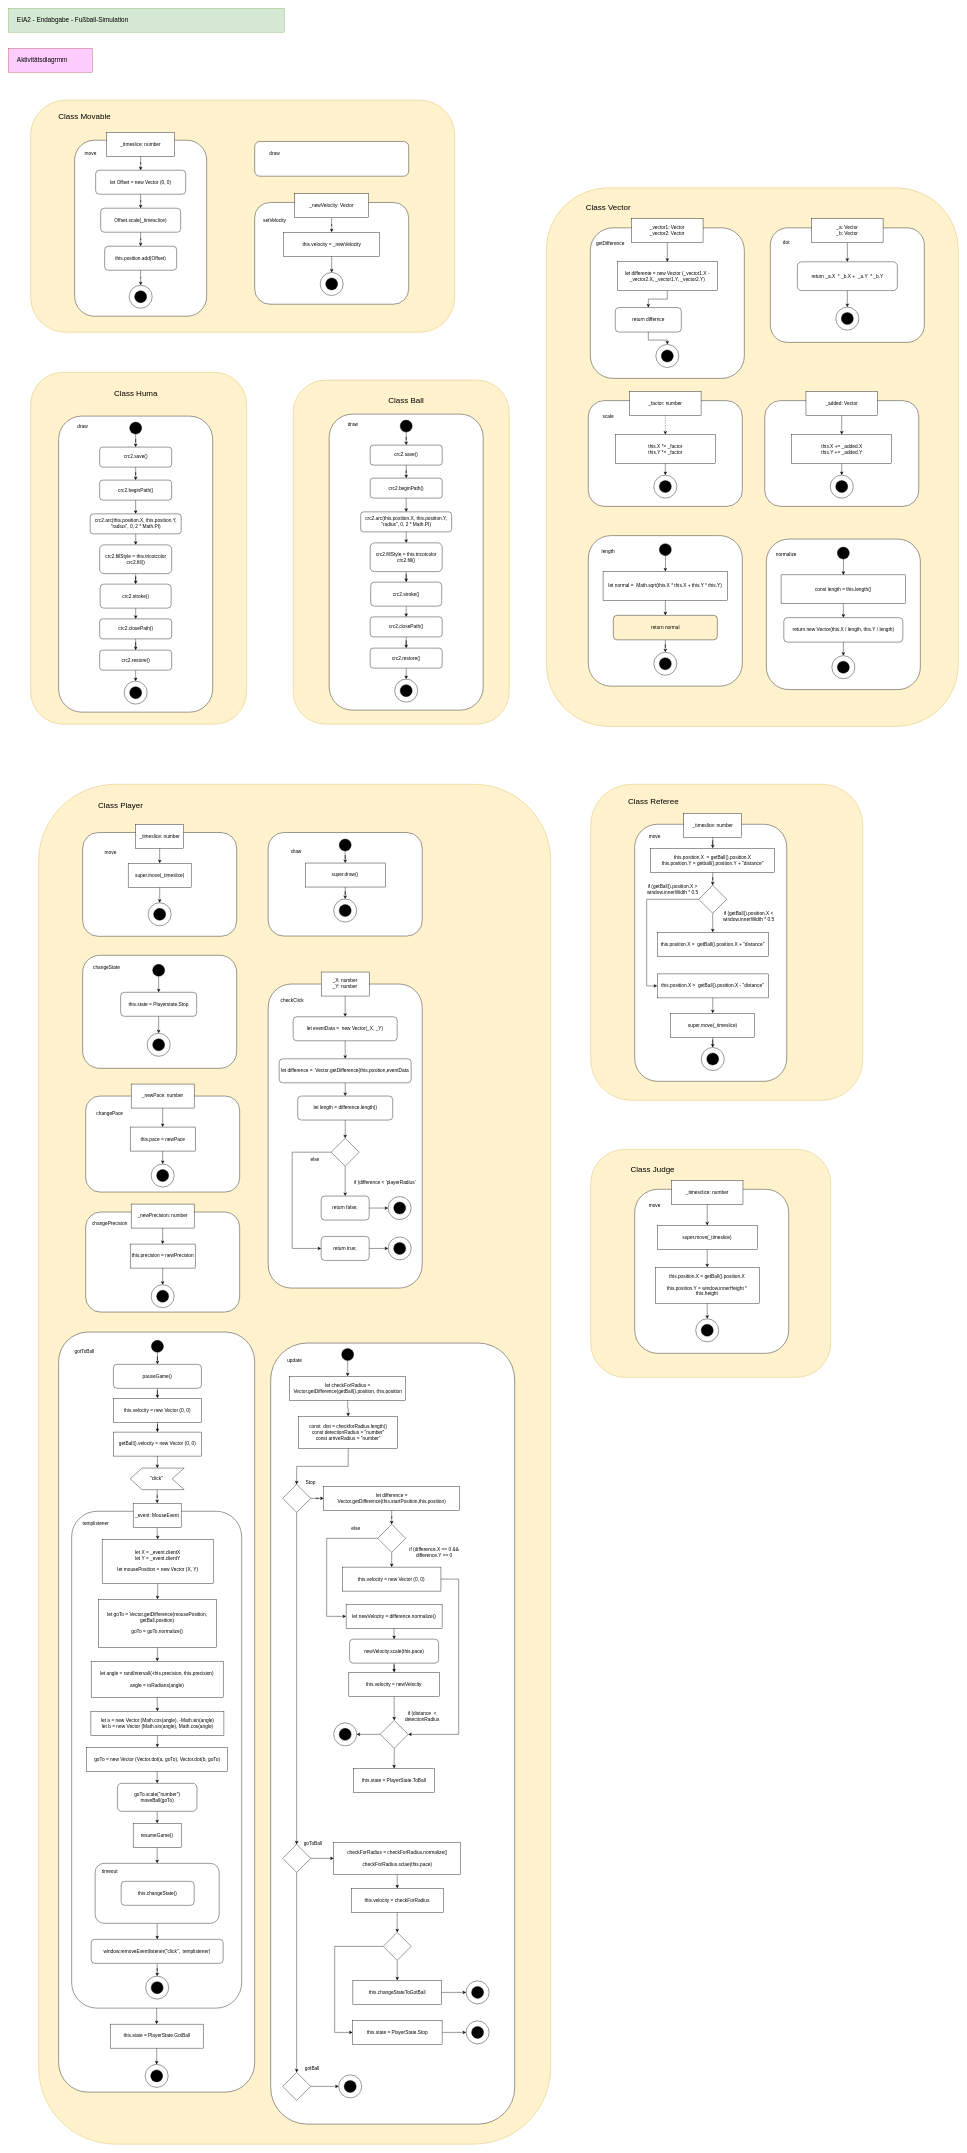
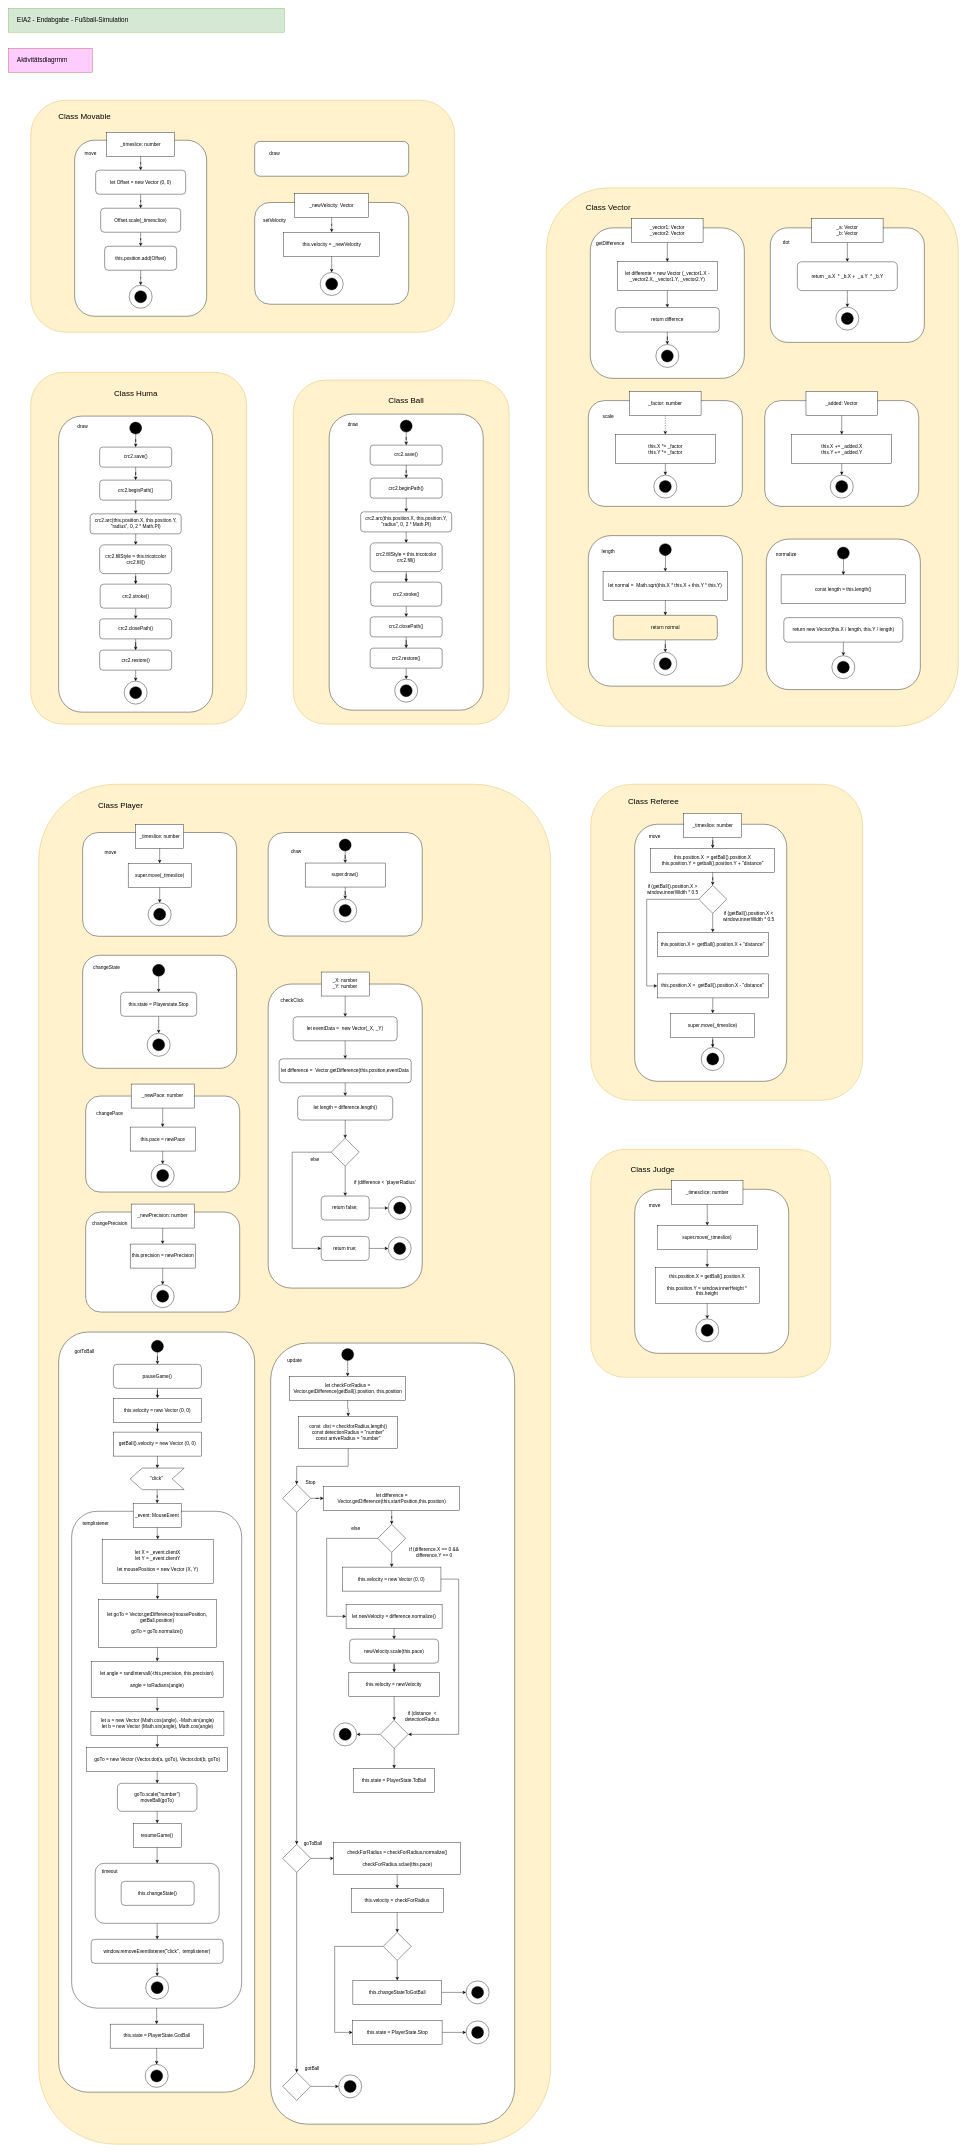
node "return differnce": size 66x25 -> 104x25
edge "const length = this.length()" -> "return new Vector(this.X / length, this.Y / length)": removed
